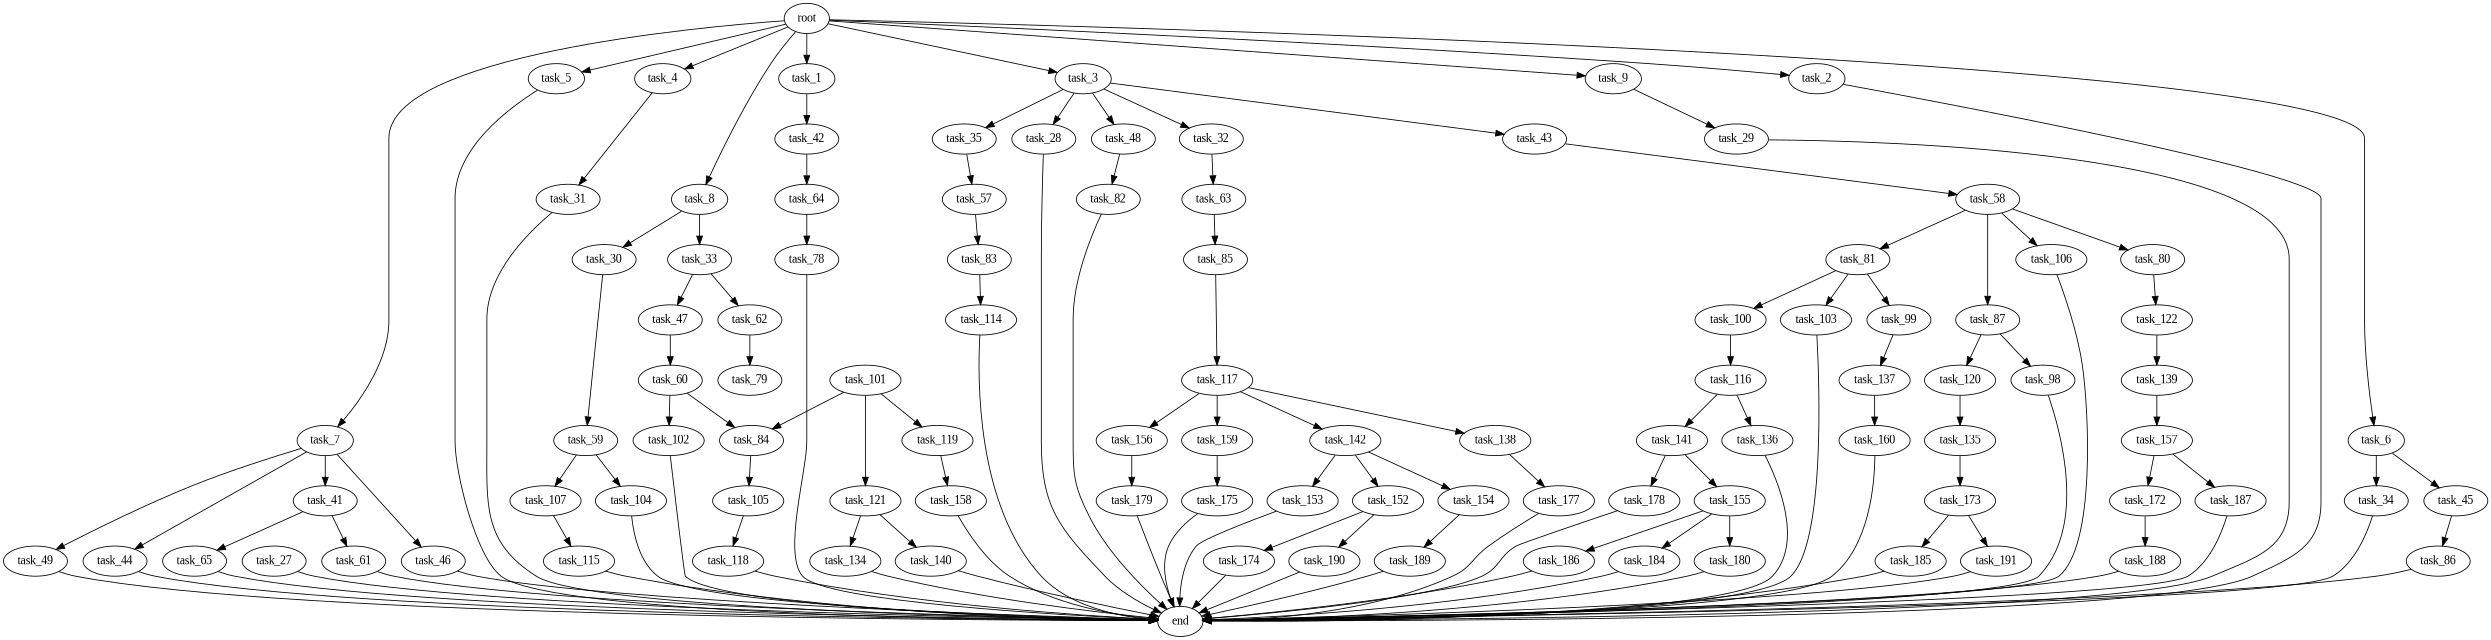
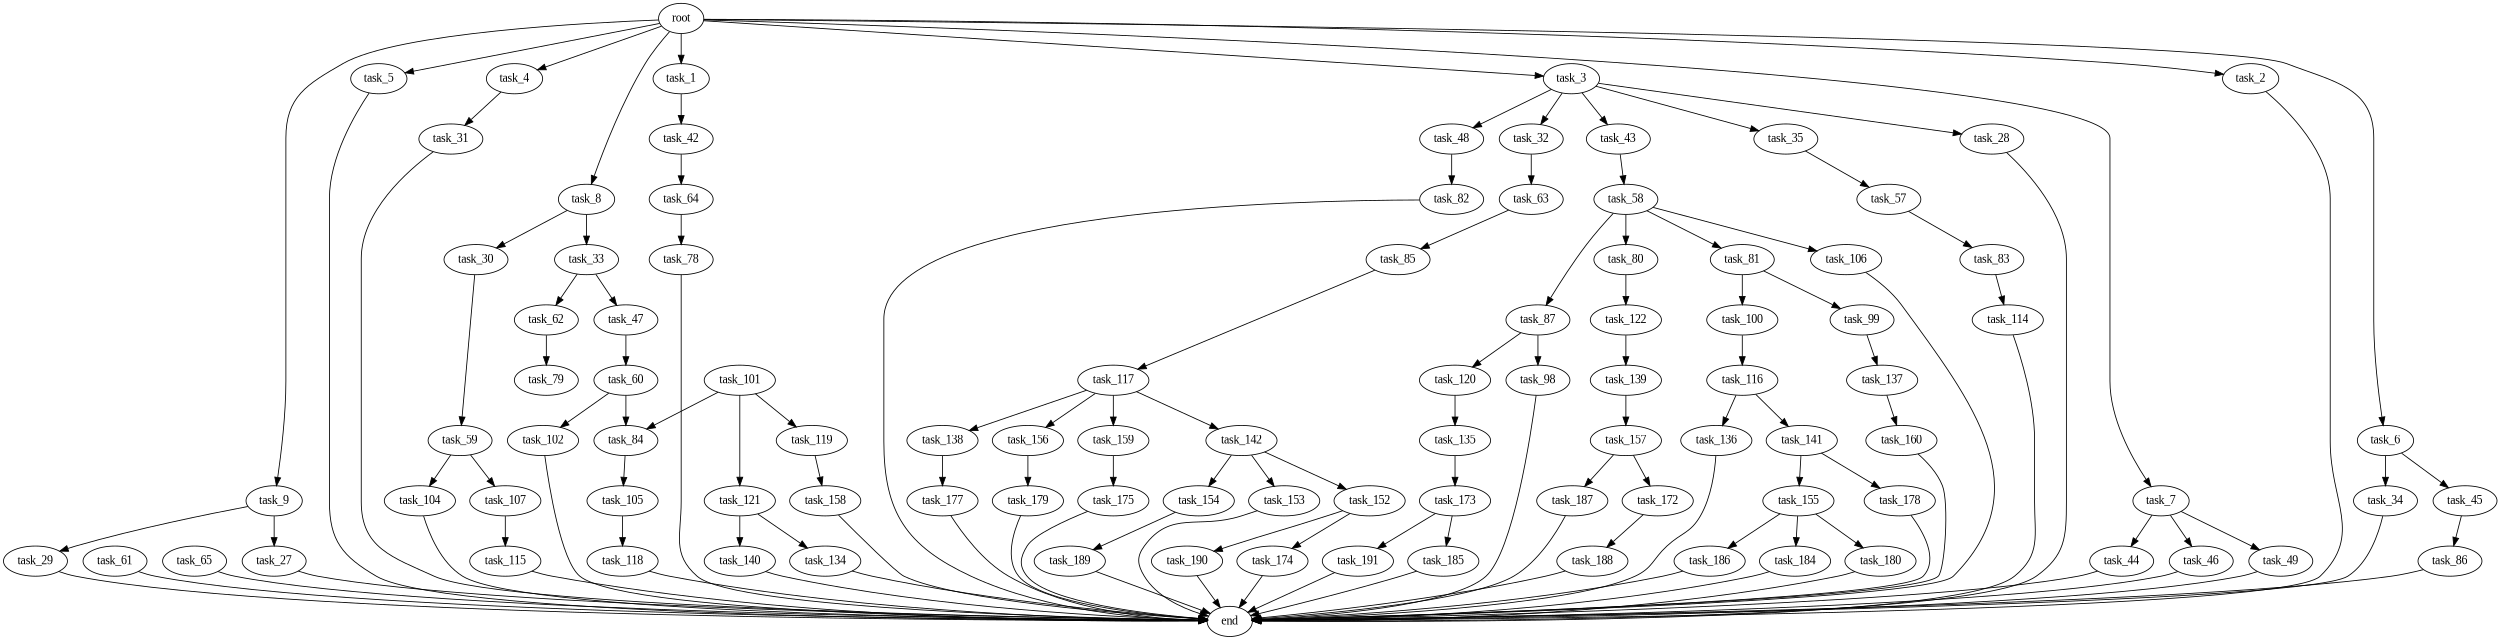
node "task_103": removed
node "task_41": removed
edge "task_9" -> "task_27": added
